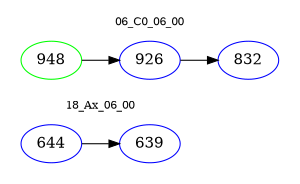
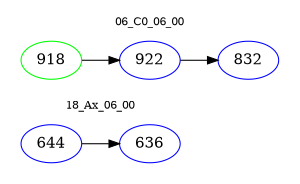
node "948": label "948" -> "918"
node "926": label "926" -> "922"
node "639": label "639" -> "636"
